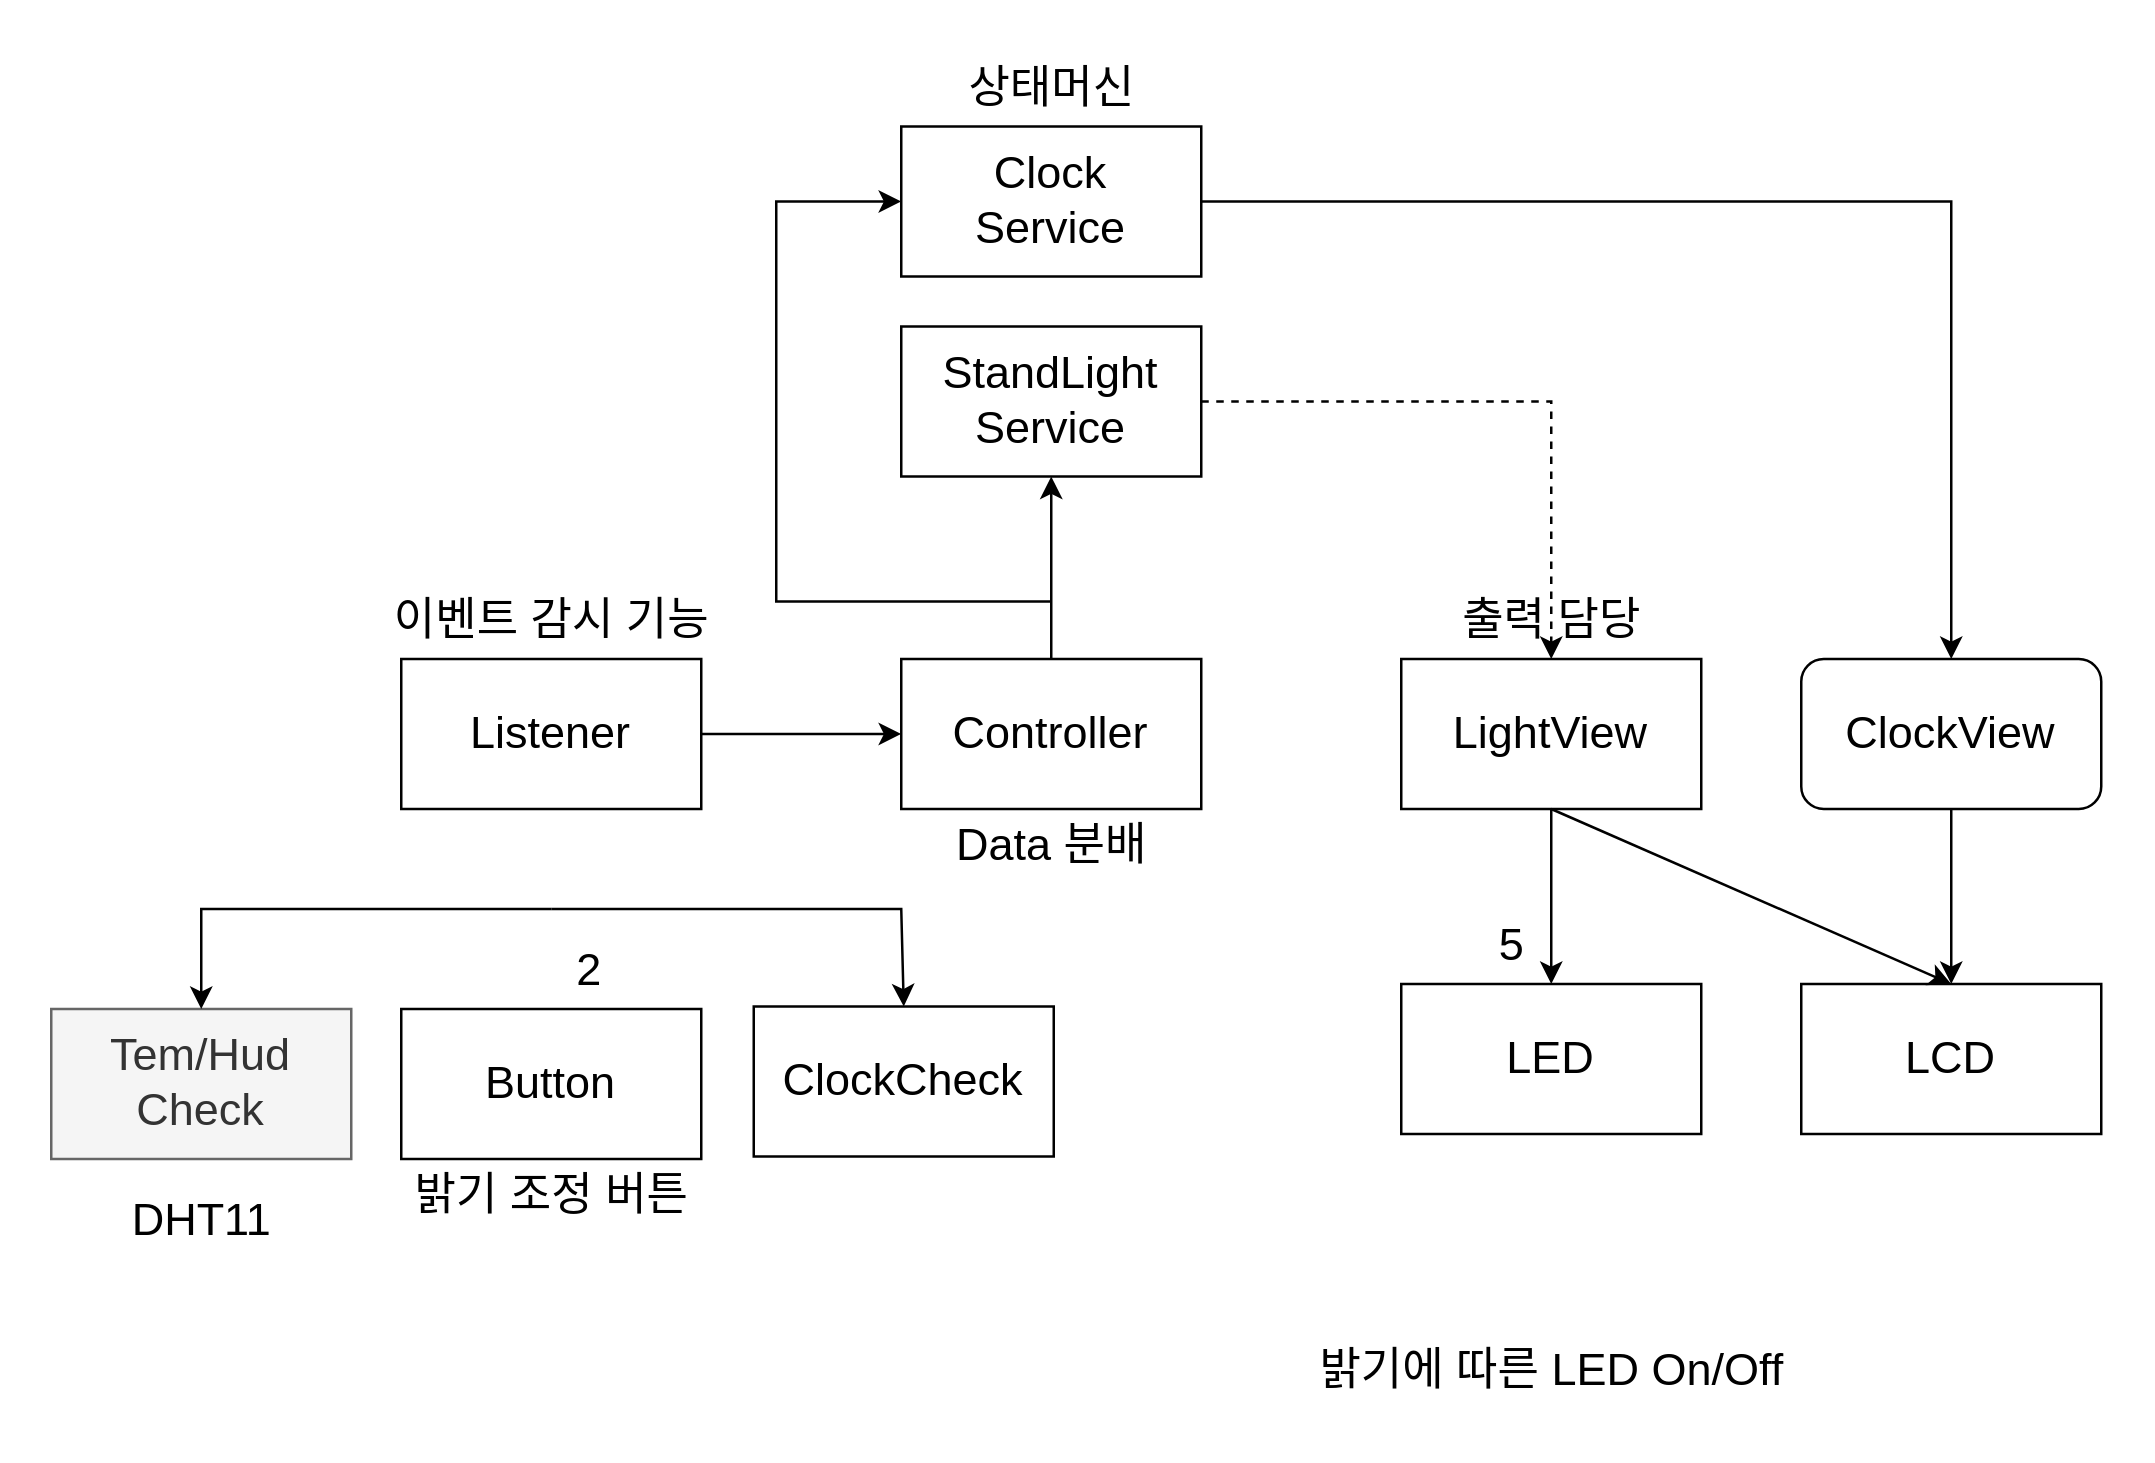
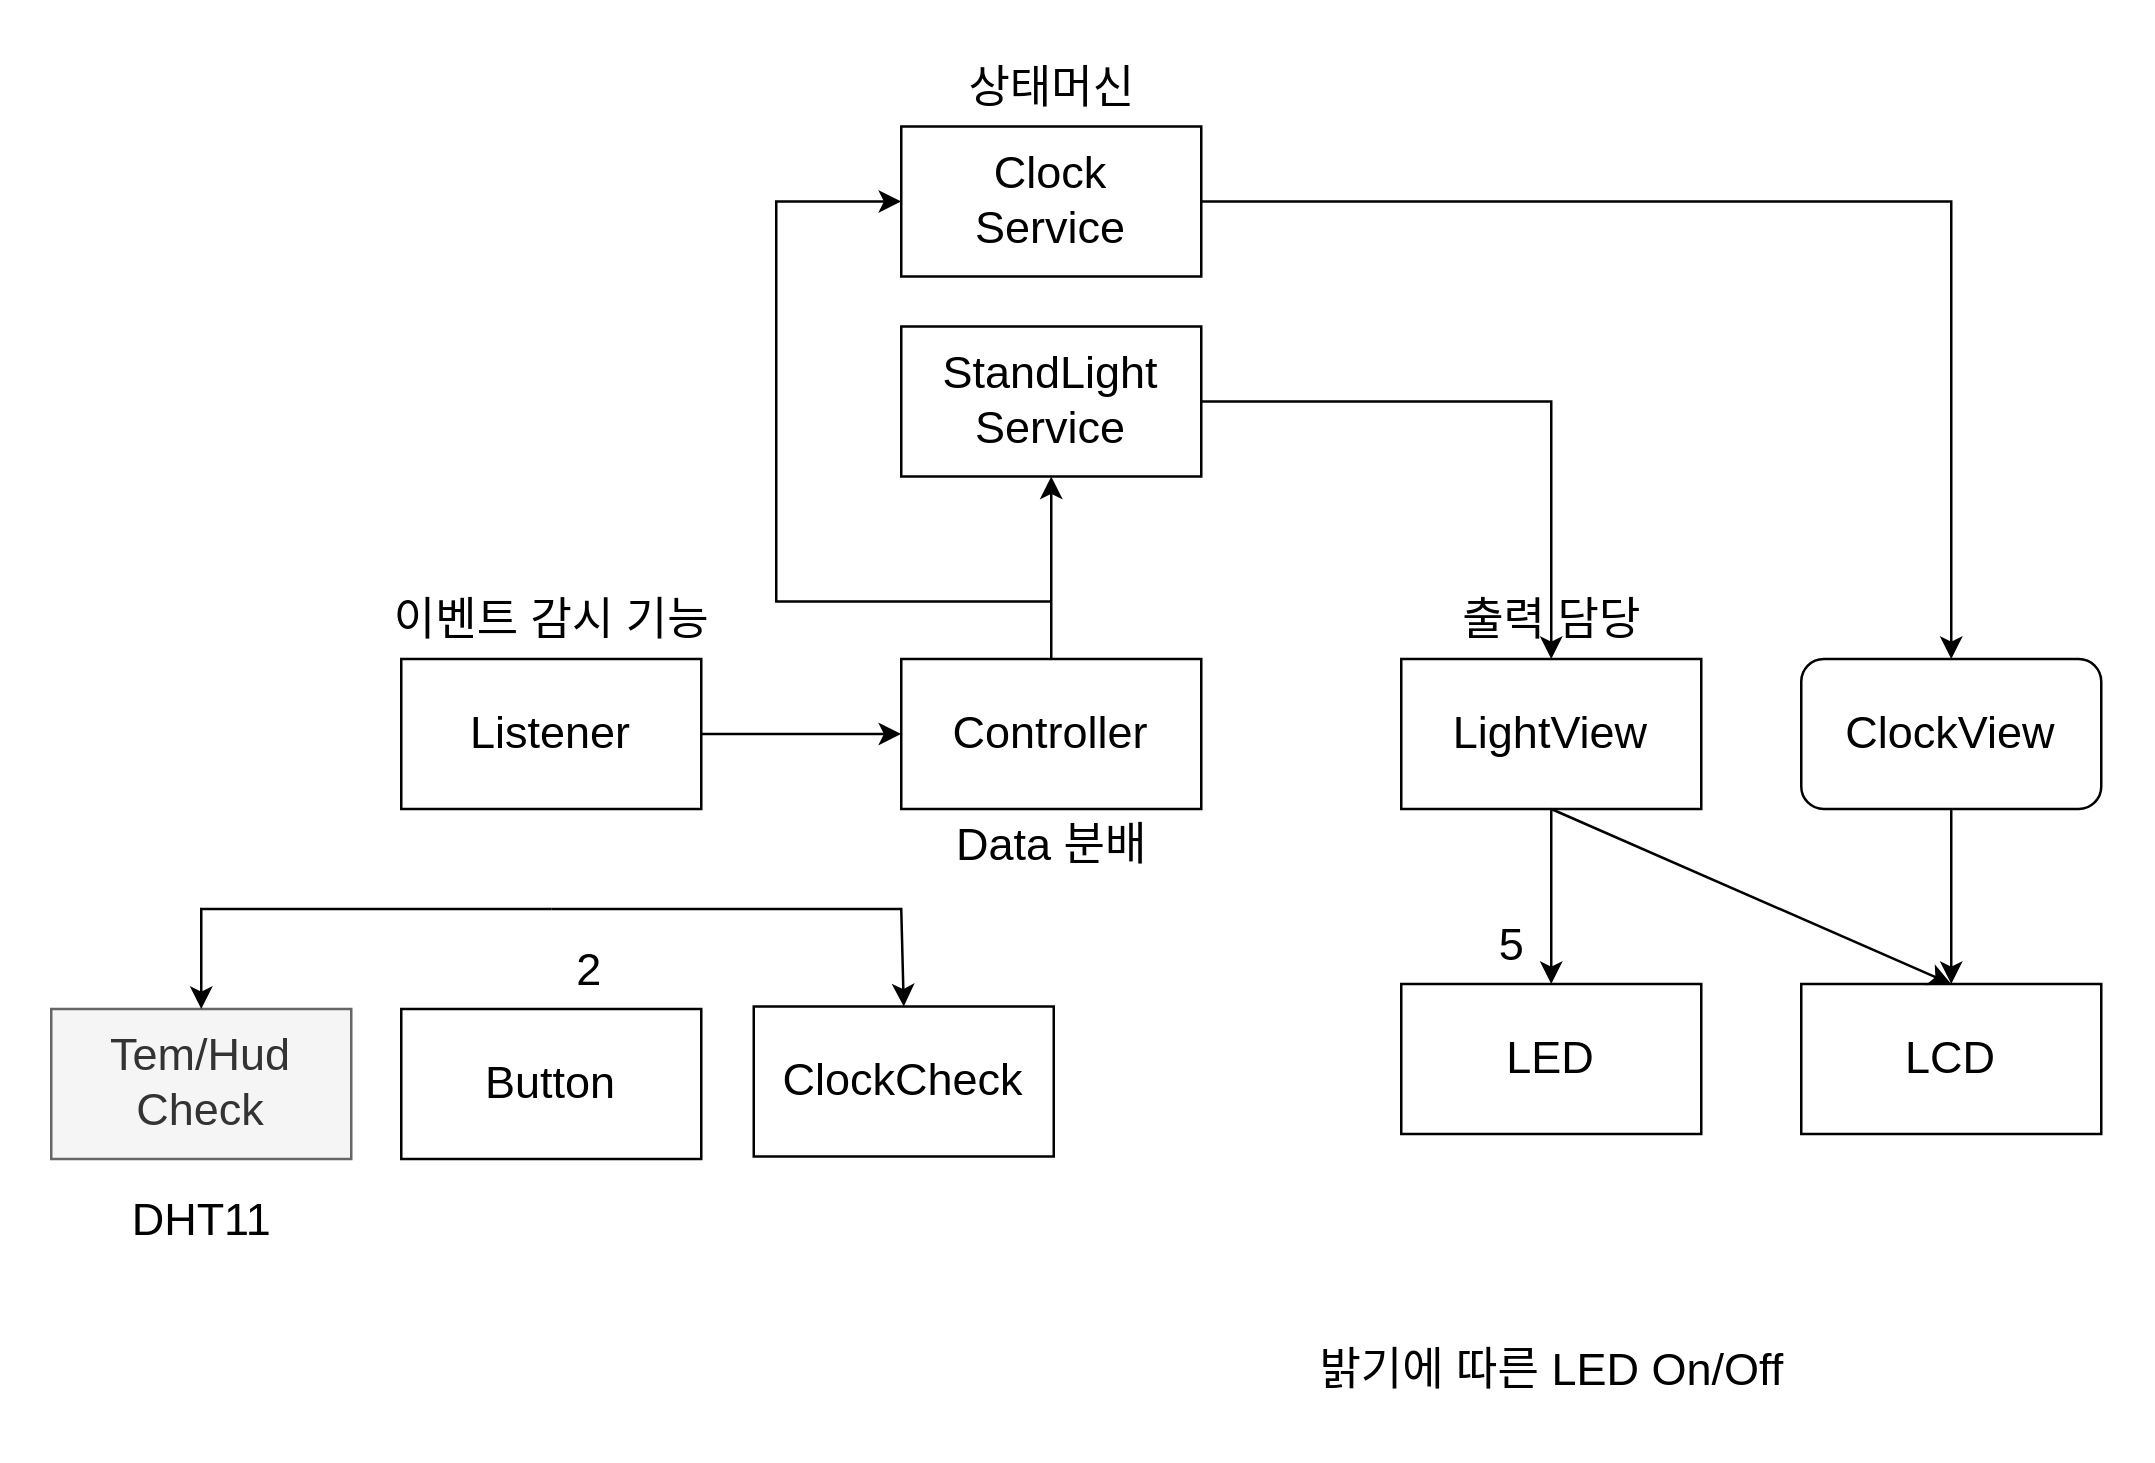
edge "StandLight Service" -> "LightView": style dashed -> solid
node "밝기 조정 버튼": removed
